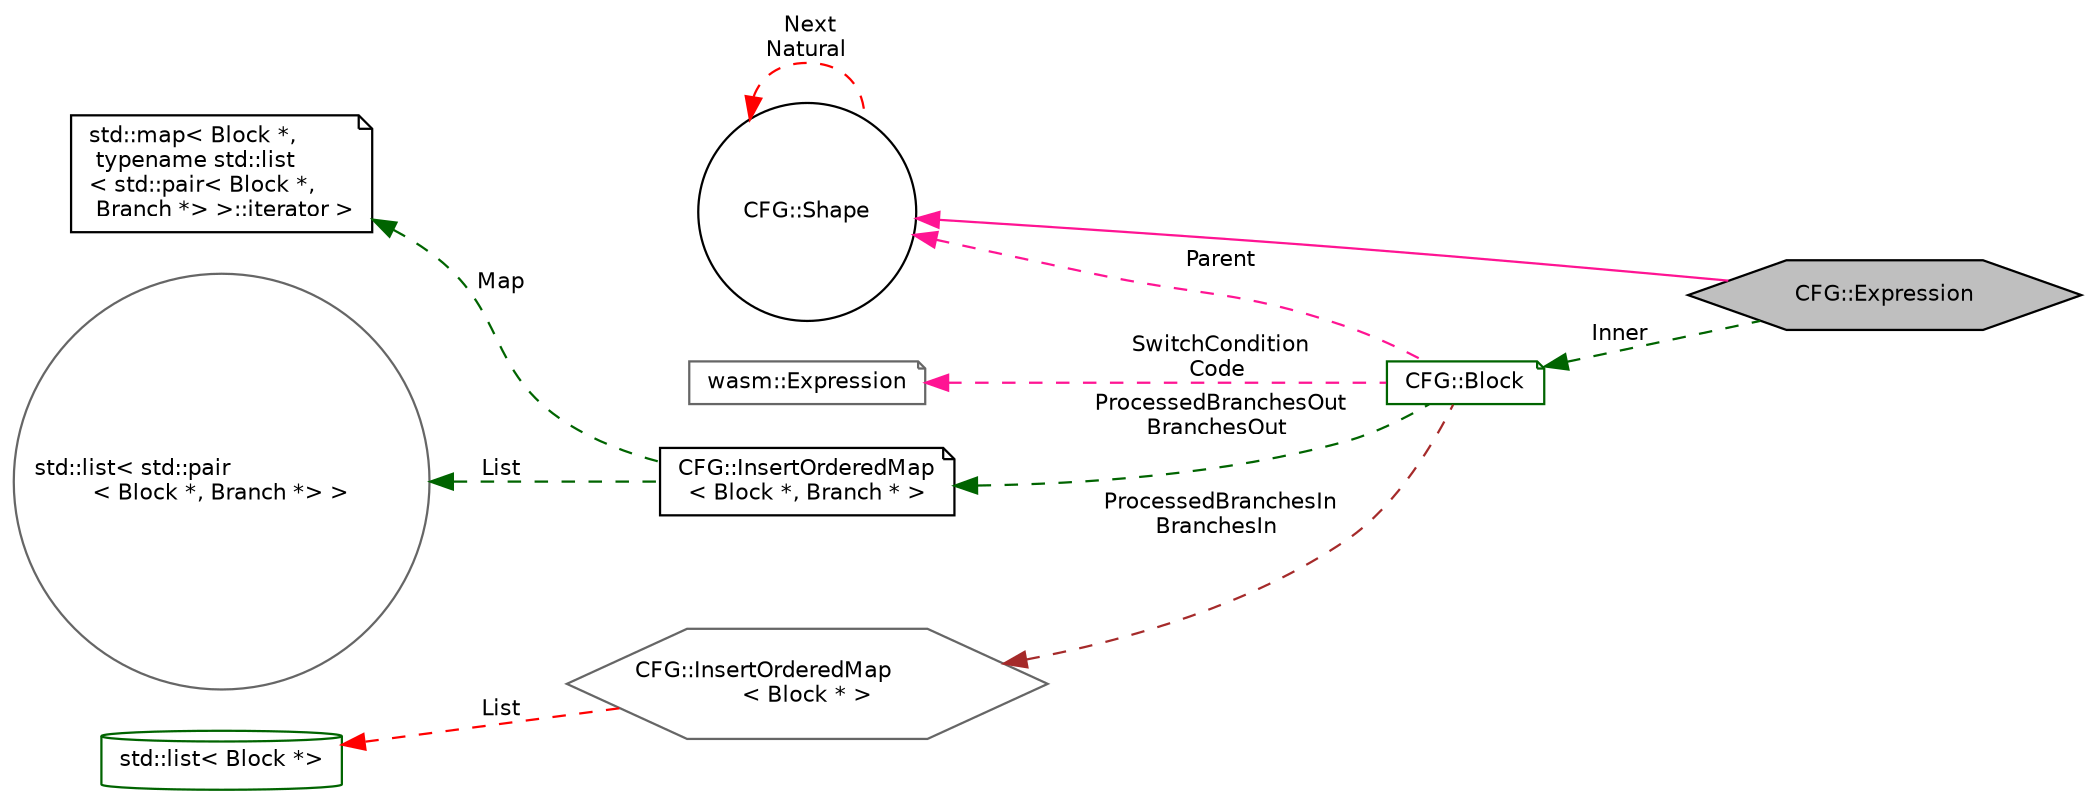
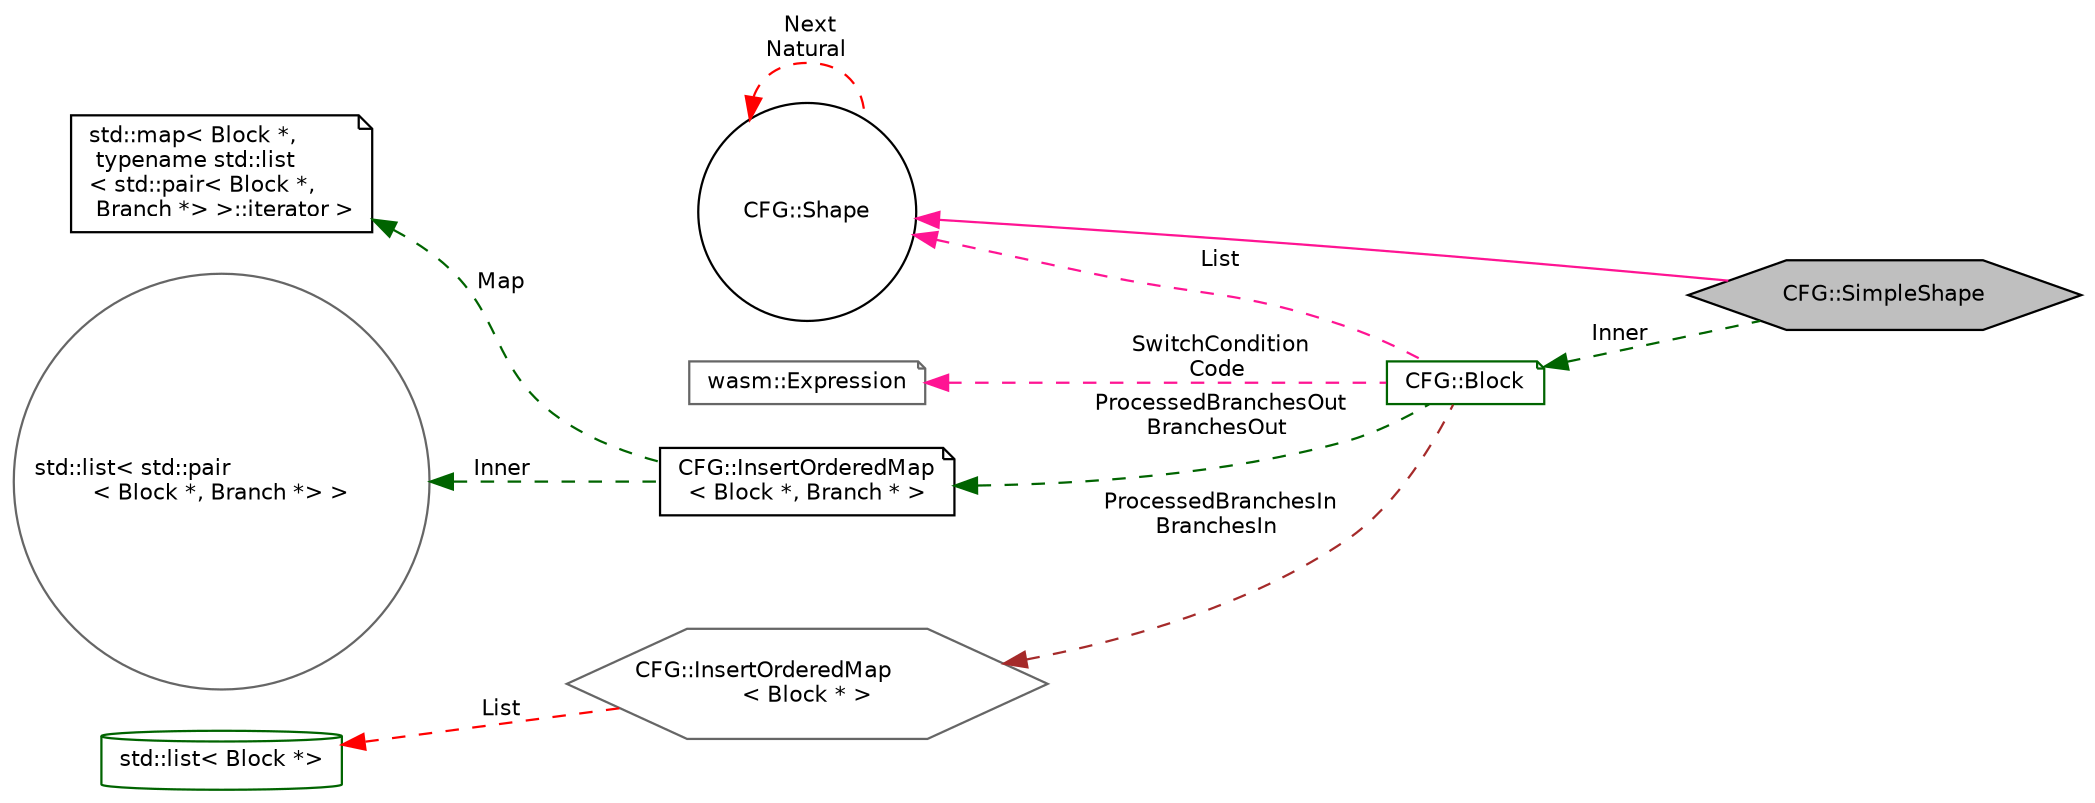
edge "CFG::Block" -> "CFG::Shape": label " Parent" -> " List"
node "CFG::Expression": label "CFG::Expression" -> "CFG::SimpleShape"
edge "CFG::InsertOrderedMap < Block *, Branch * >" -> "std::list< std::pair < Block *, Branch *> >": label " List" -> " Inner"
